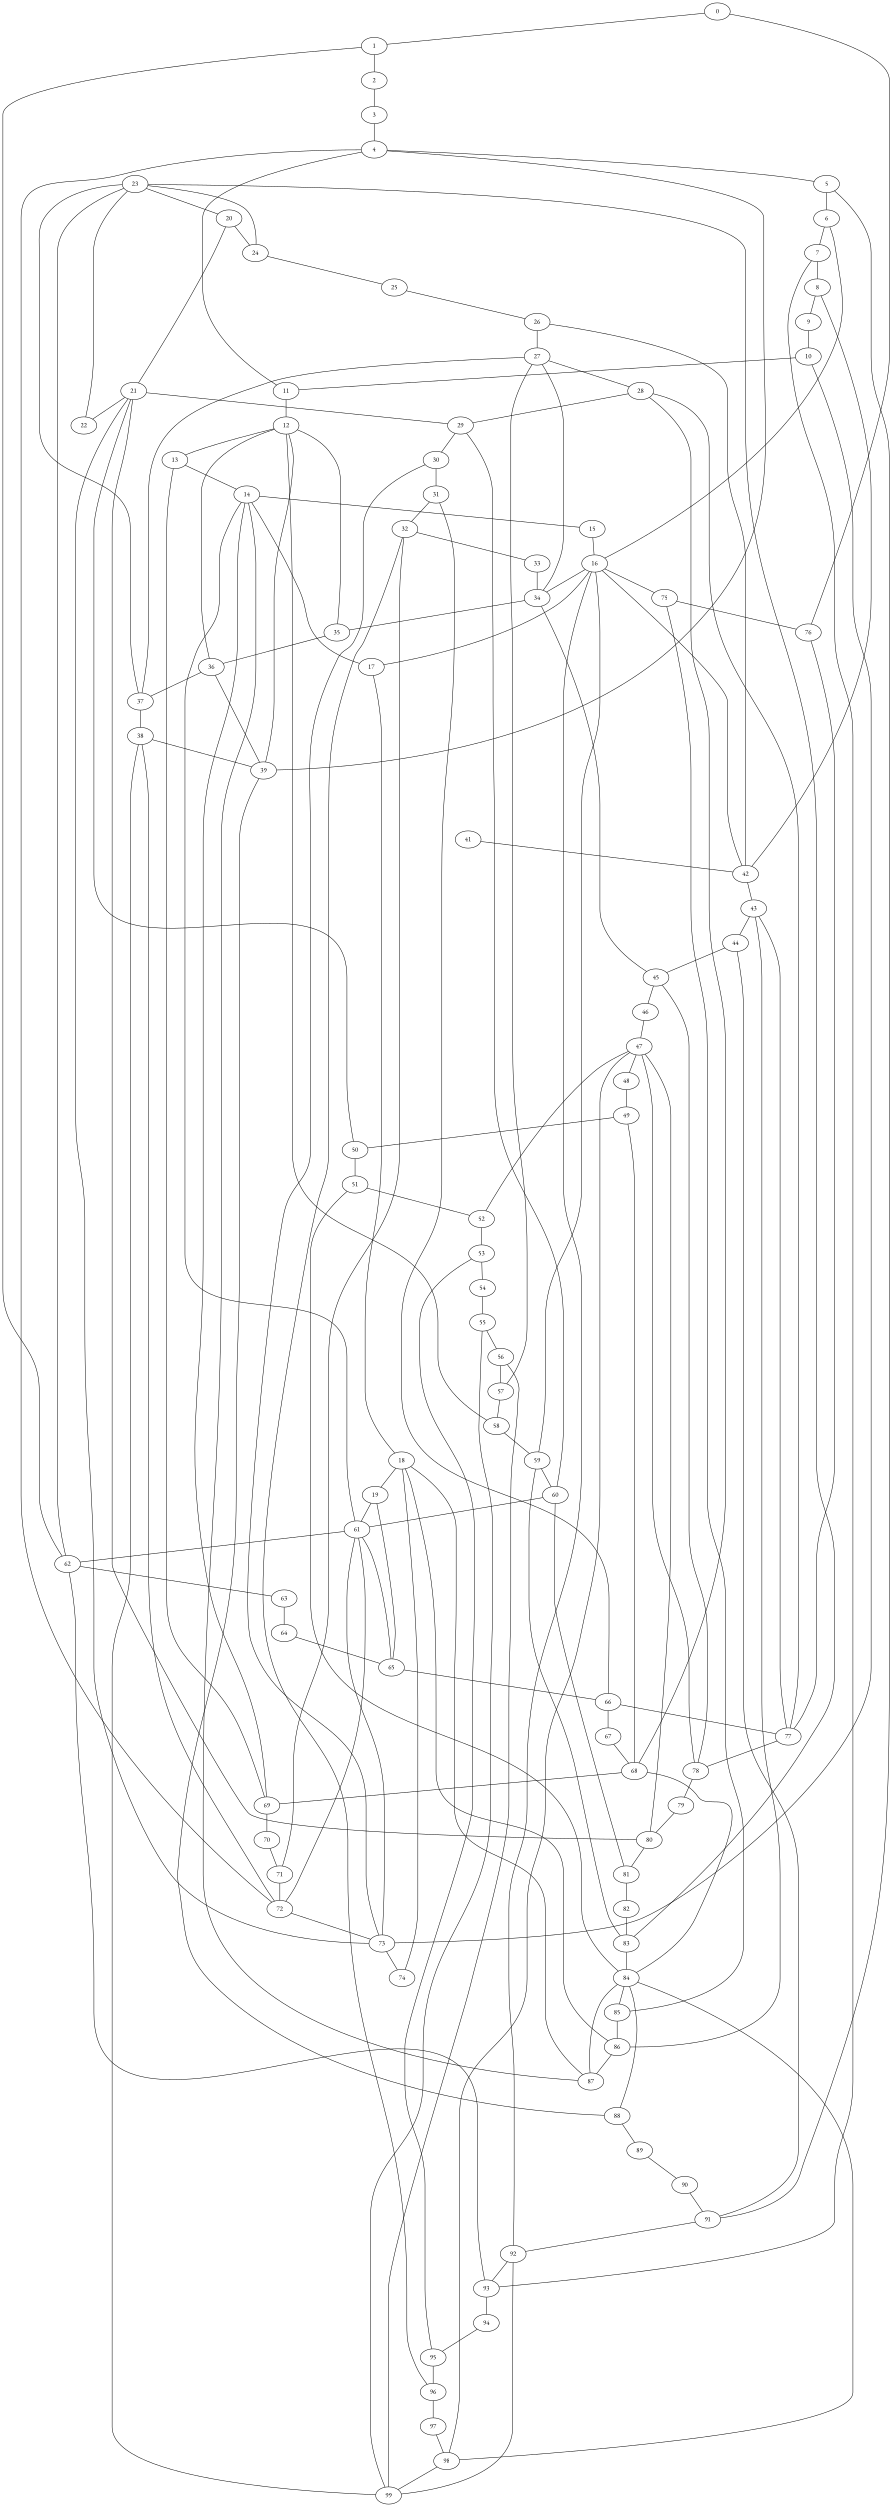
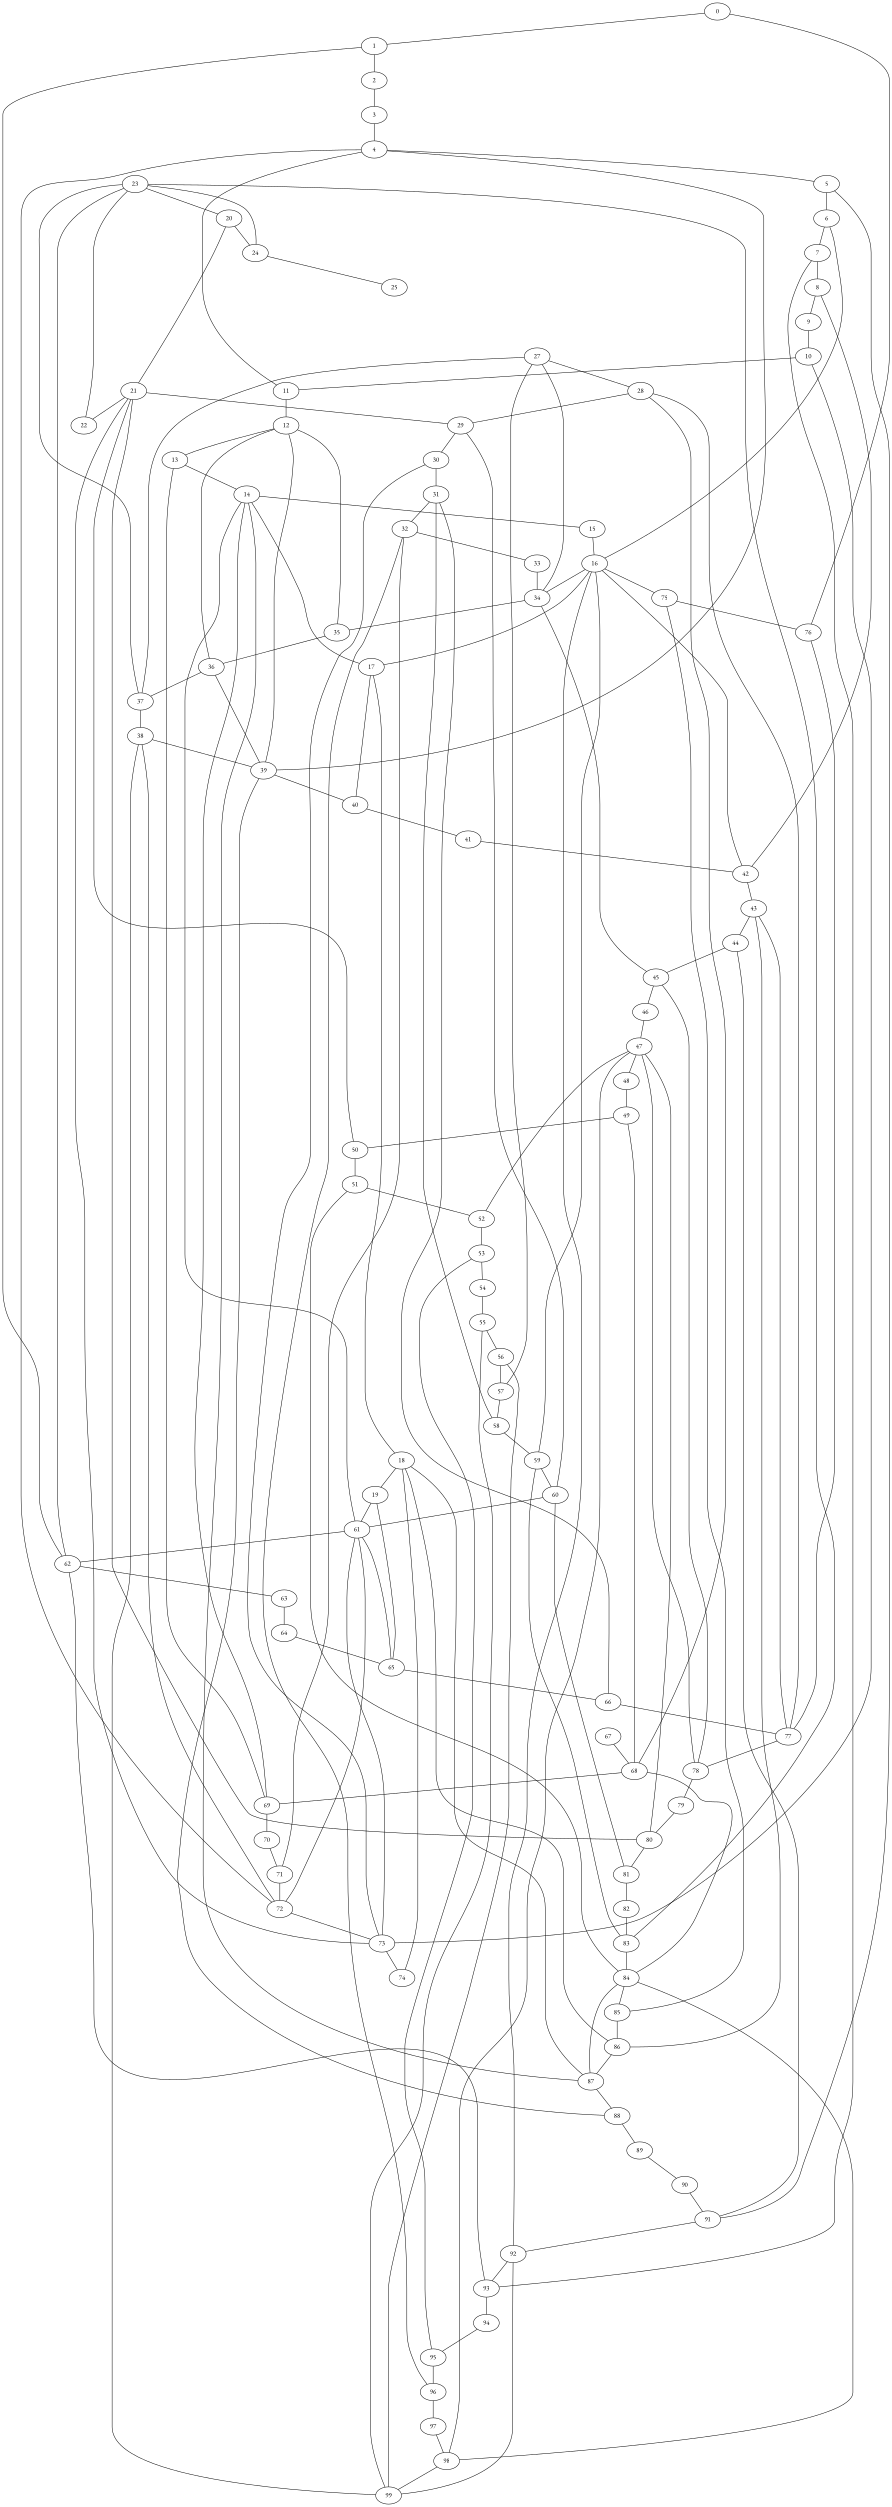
node "26": removed
node "40": added
edge "12" -- "58": now "31" -- "58"
edge "66" -- "67": removed
edge "84" -- "88": now "87" -- "88"
